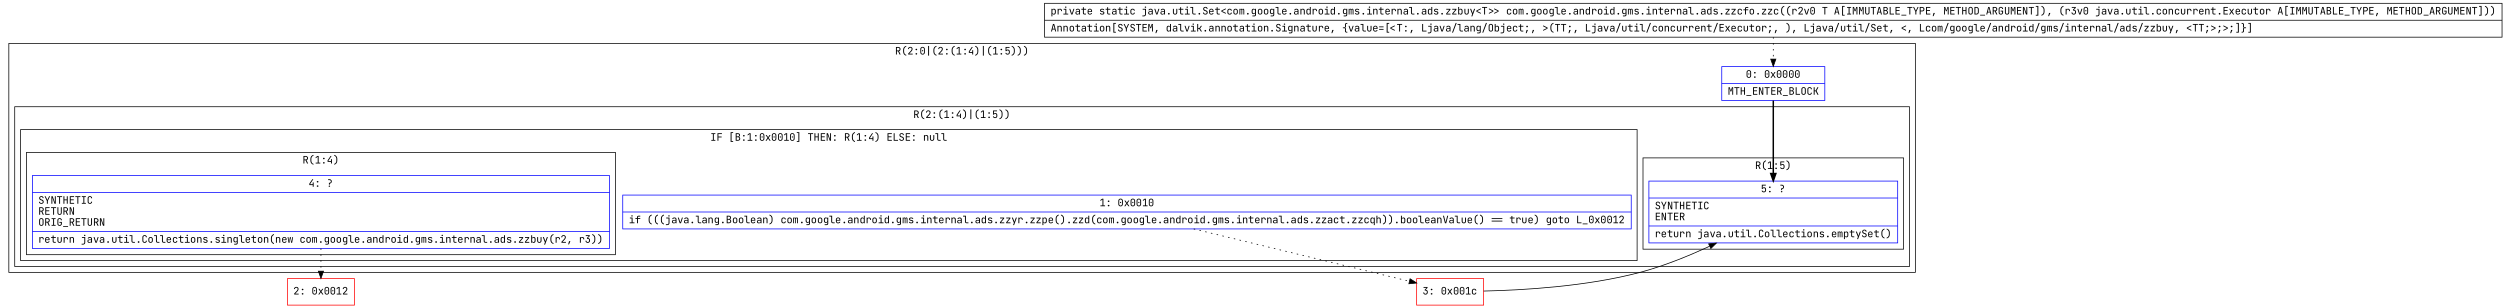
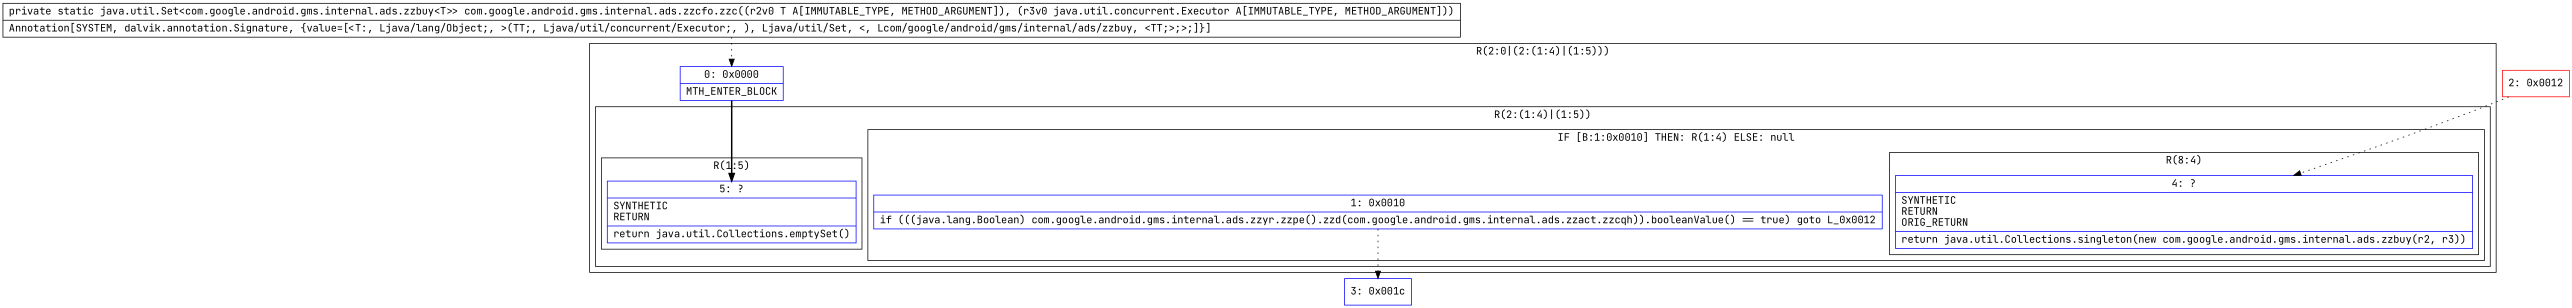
cluster "R(1:4)": label "R(1:4)" -> "R(8:4)"
node "5: ?": text "ENTER" -> "RETURN"
edge "4: ?" -> "2: 0x0012": reversed
edge "3: 0x001c" -> "5: ?": removed
node "3: 0x001c": color red -> blue
